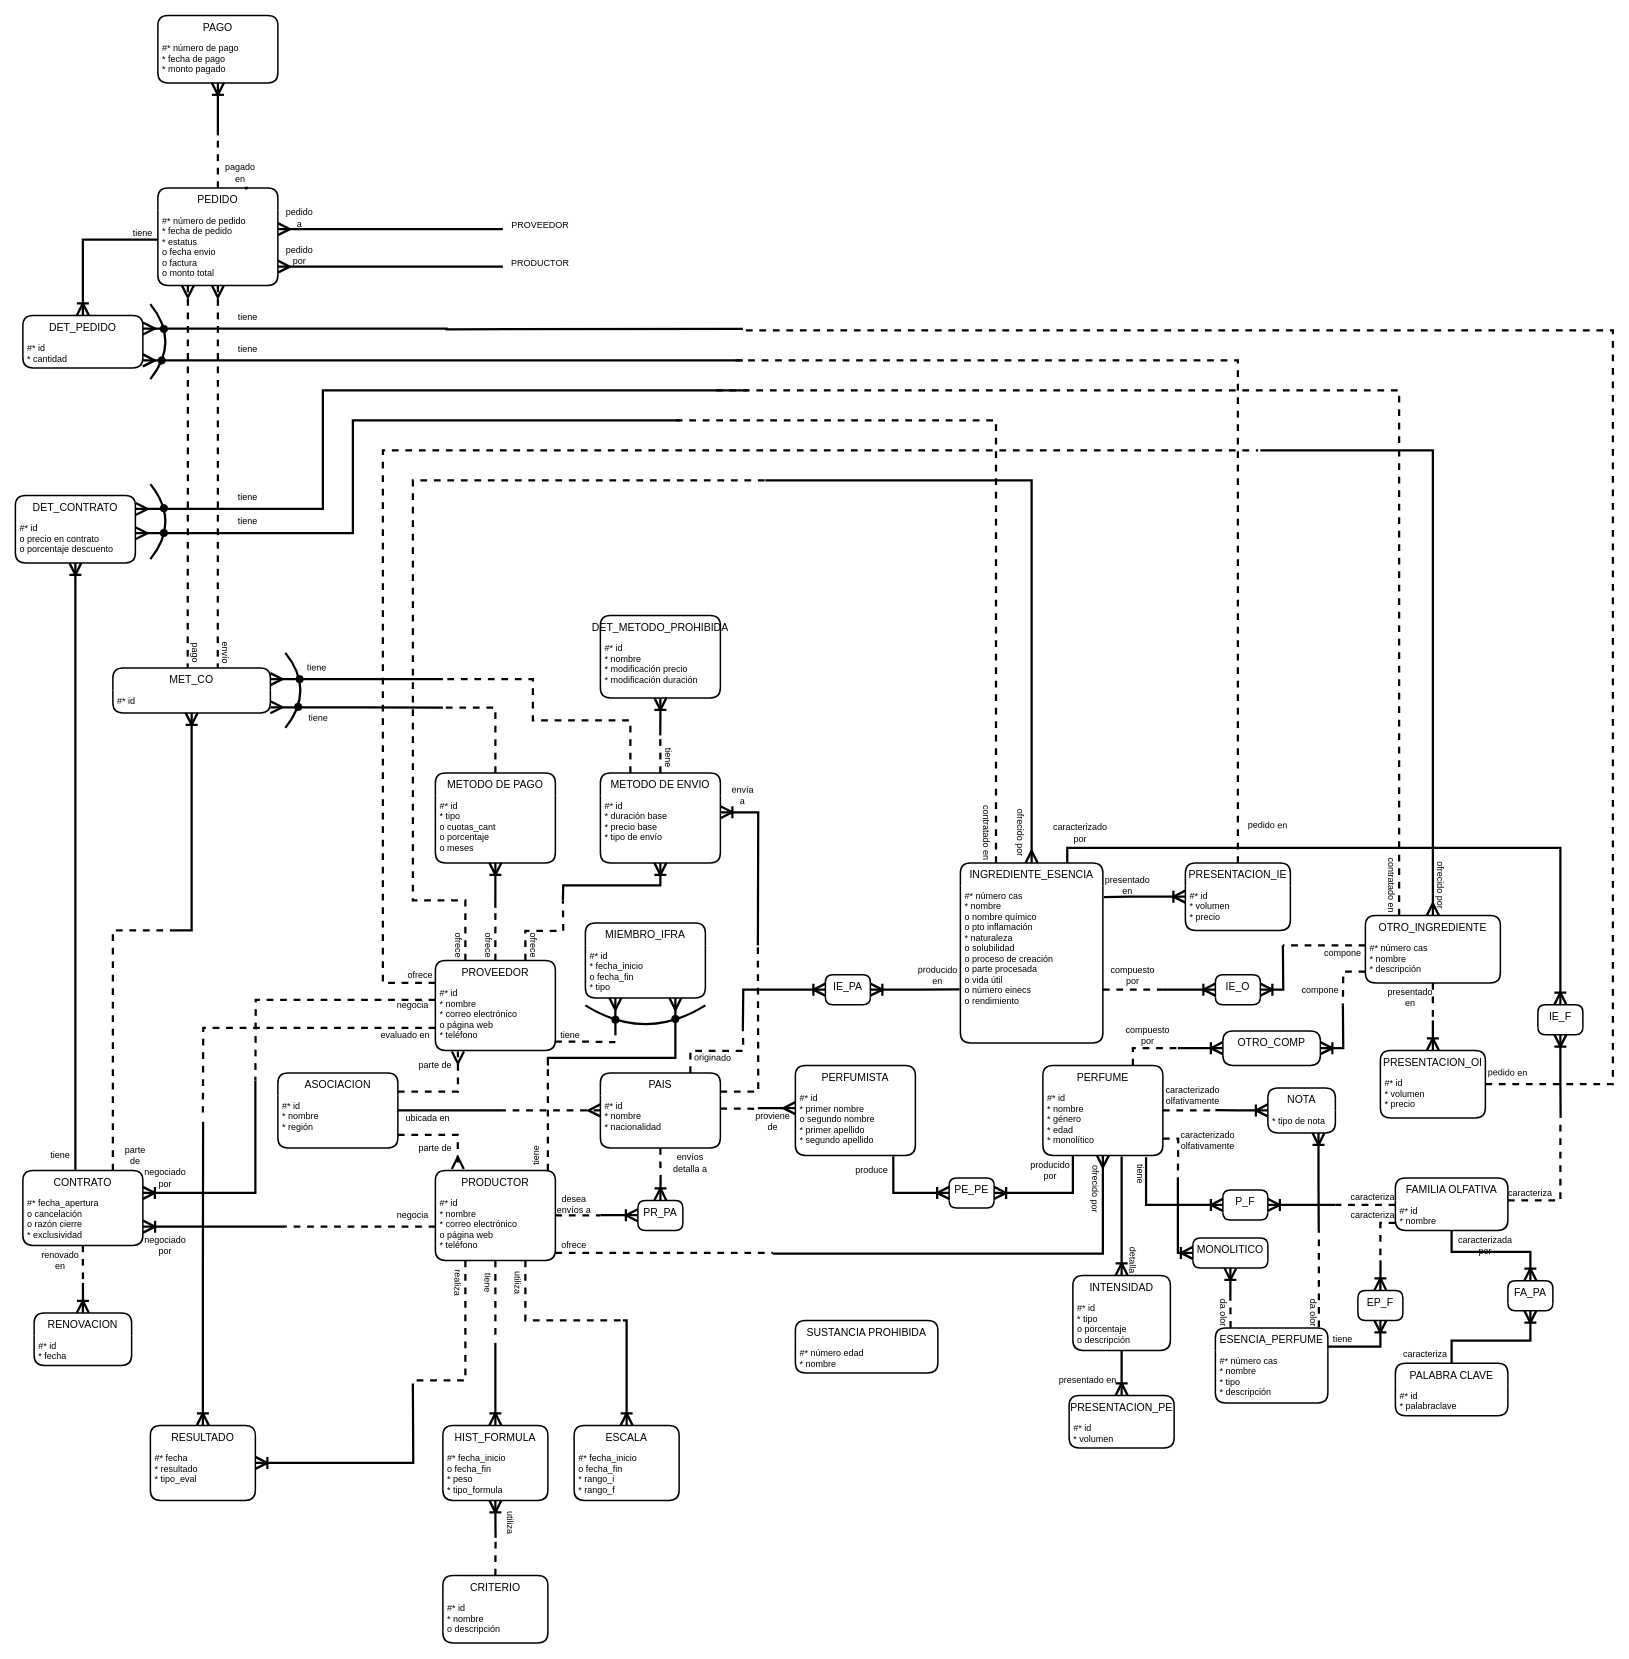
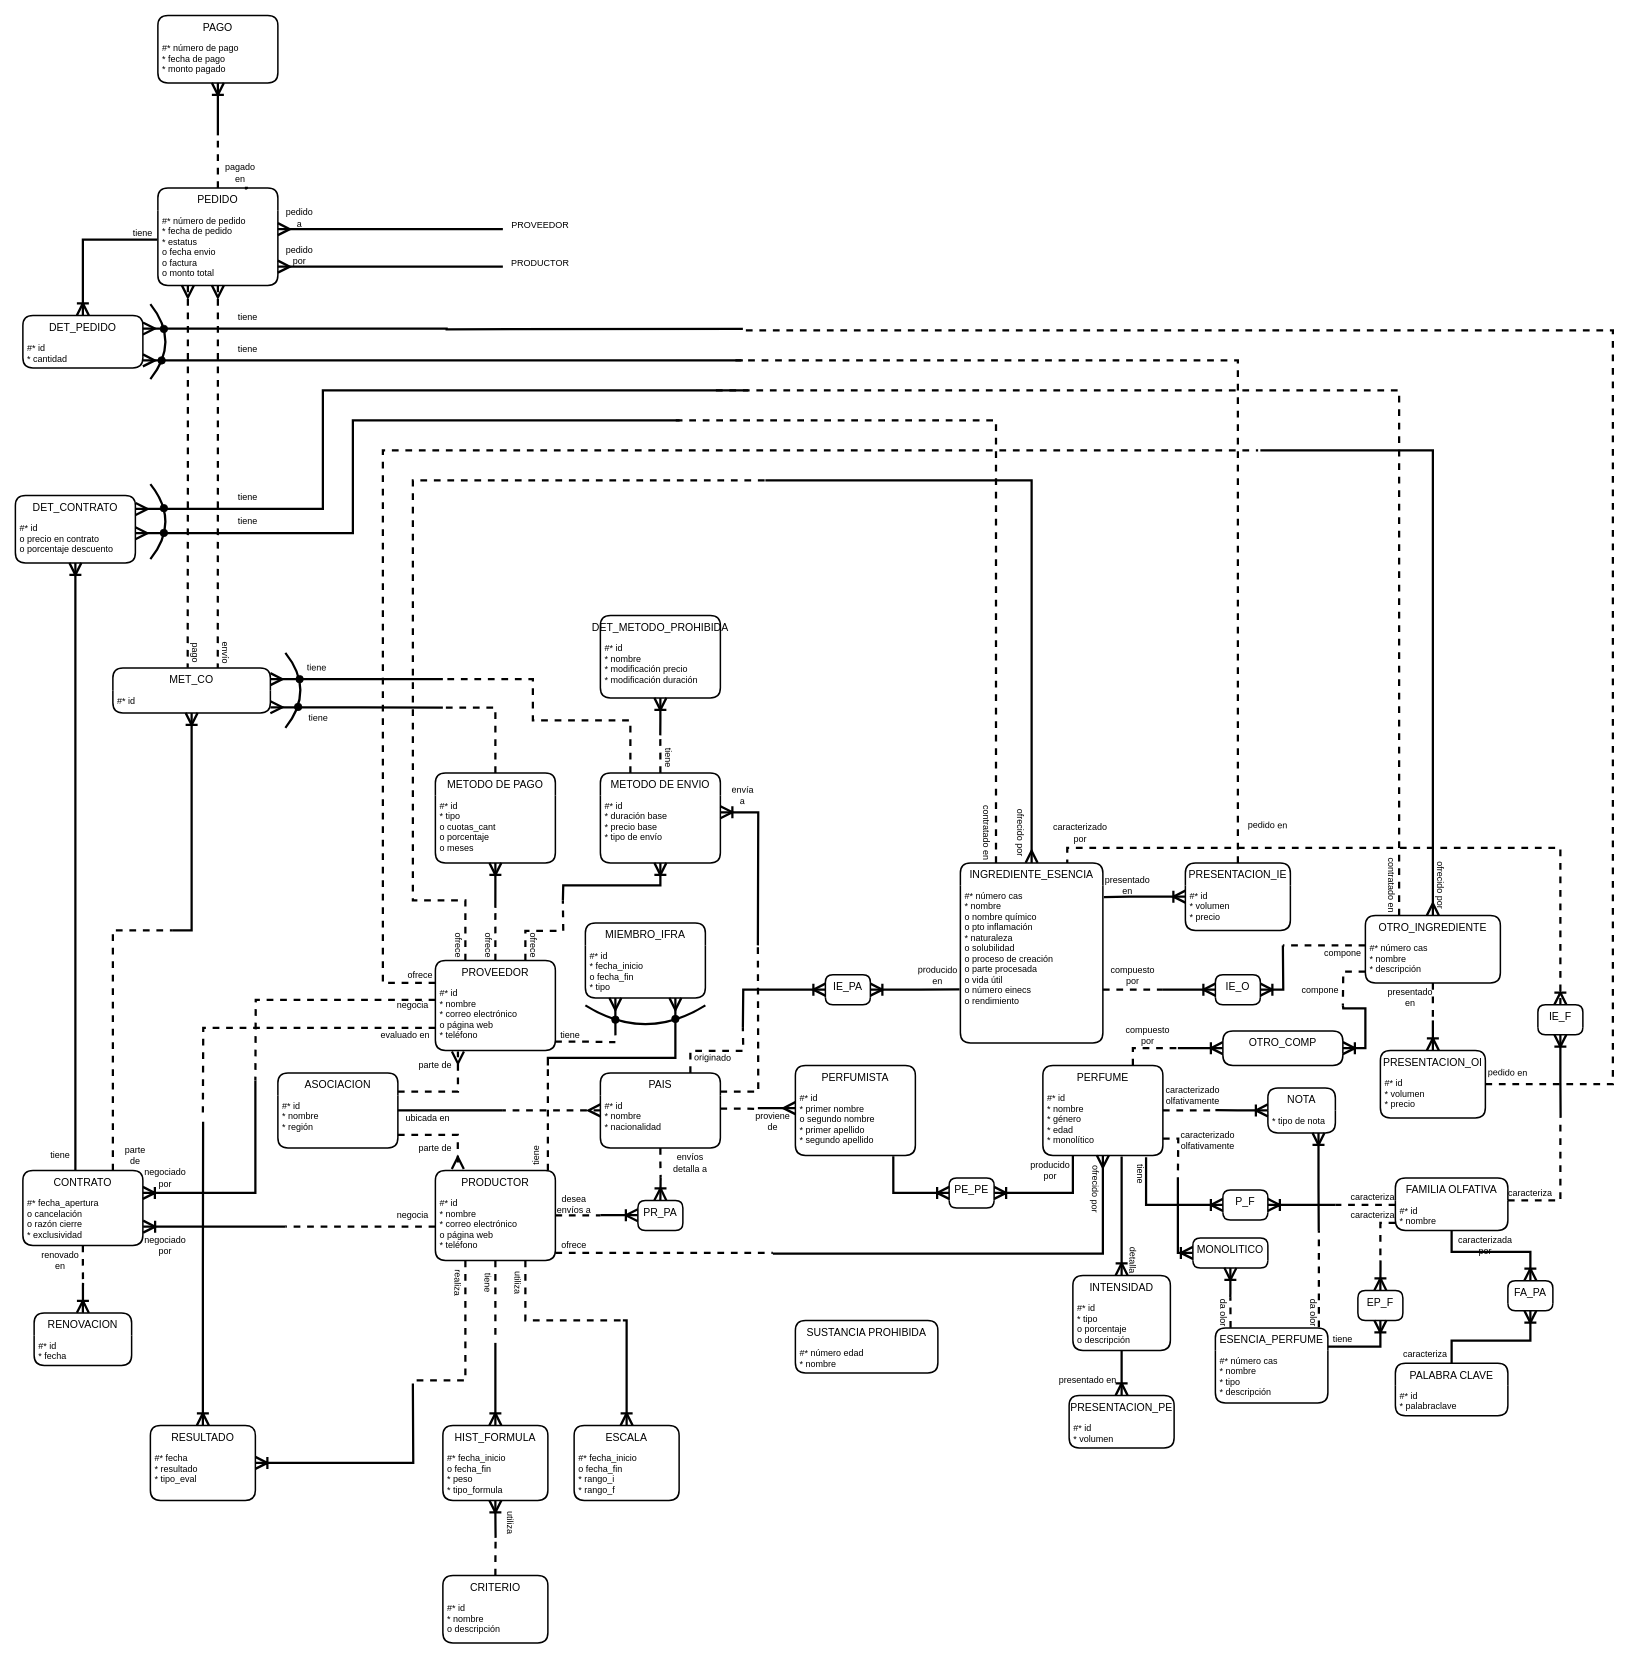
edge "INGREDIENTE_ESENCIA" -> "IE_F": style solid -> dashed
node "OTRO_COMP": size 98x35 -> 120x35
node "produce": removed
